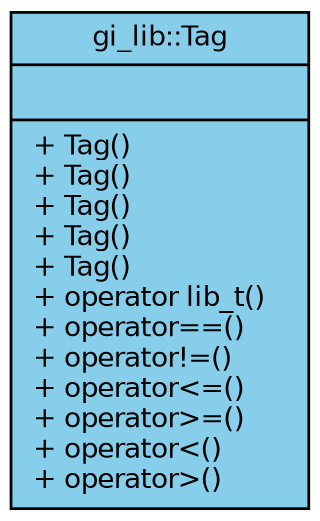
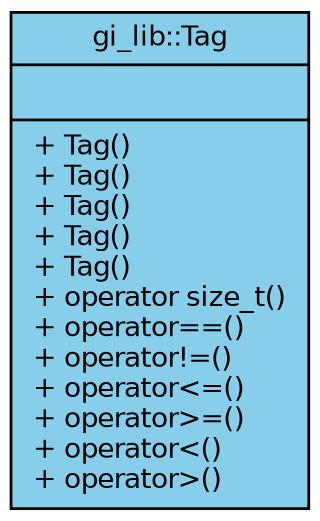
node "gi_lib::Tag": text "+ operator lib_t()" -> "+ operator size_t()"
